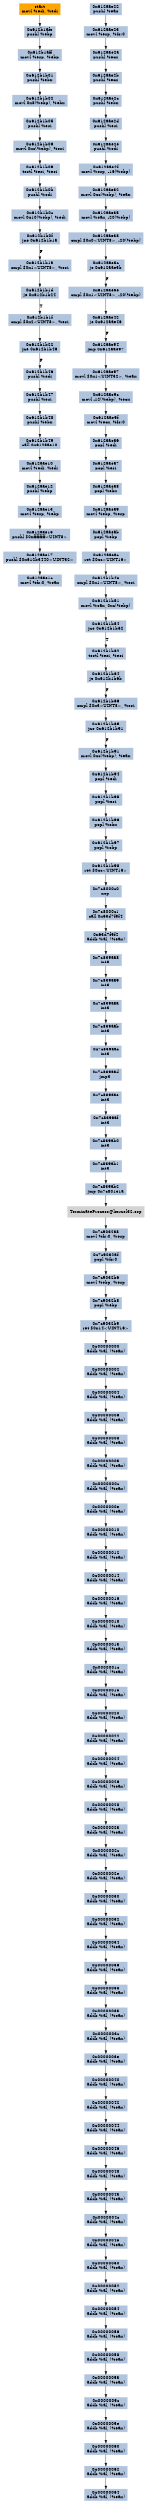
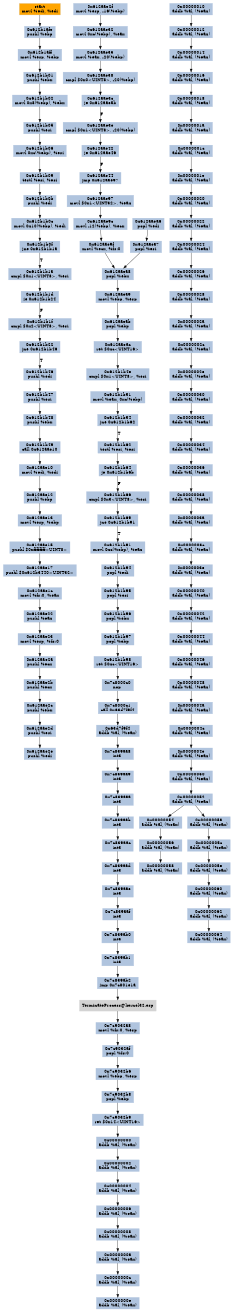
edge "0x612aae2e pushl %edi" -> "0x612aae2f movl %esp, -16(%ebp)": removed
edge "0x612b1b0f jne 0x612b1b1a" -> "0x612b1b1a cmpl $0x1<UINT8>, %esi": label "F" -> "T"
edge "0x612b1b1d je 0x612b1b24" -> "0x612b1b1f cmpl $0x2<UINT8>, %esi": label "T" -> "F"
node "0x612aae94 jmp 0x612aae97": label "0x612aae94 jmp 0x612aae97" -> "0x612aae44 jmp 0x612aae97"
edge "0x612b1b22 jne 0x612b1b46" -> "0x612b1b46 pushl %edi": label "F" -> "T"
edge "0x612aae9f movl %ecx, %fs:0" -> "0x612aaea6 popl %edi": now "0x612aae9f movl %ecx, %fs:0" -> "0x612aaea8 popl %ebx"
edge "0x612aae1c movl %fs:0, %eax" -> "0x612aae22 pushl %eax": added
edge "0x612b1b69 jne 0x612b1b91" -> "0x612b1b91 movl 0xc(%ebp), %eax": label "F" -> "T"
node "0x7c839aad jmp3": label "0x7c839aad jmp3" -> "0x7c839aad int3"
edge "0x0000000e addb %al, (%eax)" -> "0x00000010 addb %al, (%eax)": removed
edge "0x00000058 addb %al, (%eax)" -> "0x0000005a addb %al, (%eax)": now "0x00000052 addb %al, (%eax)" -> "0x0000005a addb %al, (%eax)"
